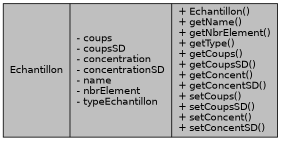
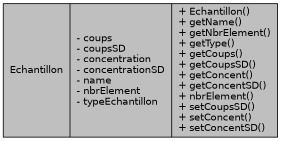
node "Echantillon": text "+ setCoups()" -> "+ nbrElement()"
